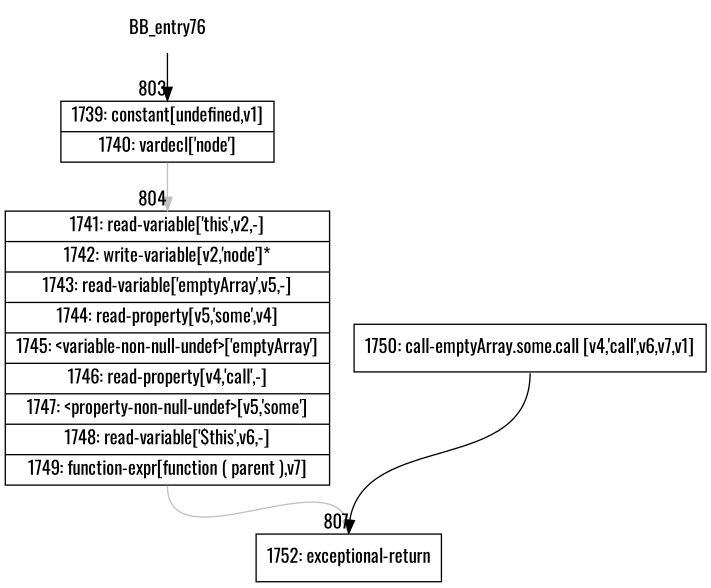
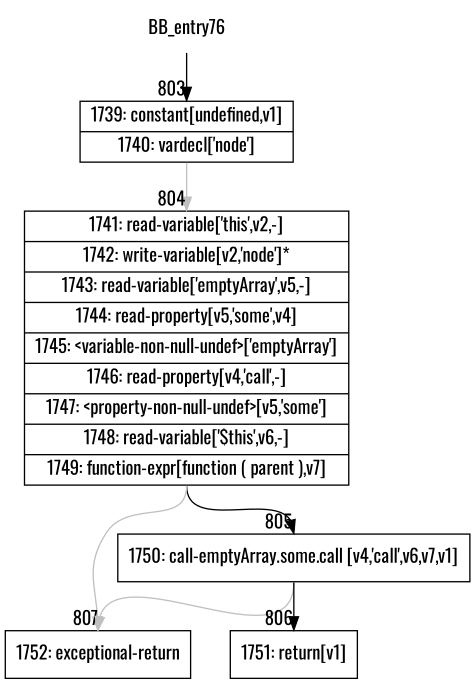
edge "1750: call-emptyArray.some.call [v4,'call',v6,v7,v1]" -> "1752: exceptional-return": color black -> gray
edge "1741: read-variable['this',v2,-]" -> "1750: call-emptyArray.some.call [v4,'call',v6,v7,v1]": added
node "1751: return[v1]": added
